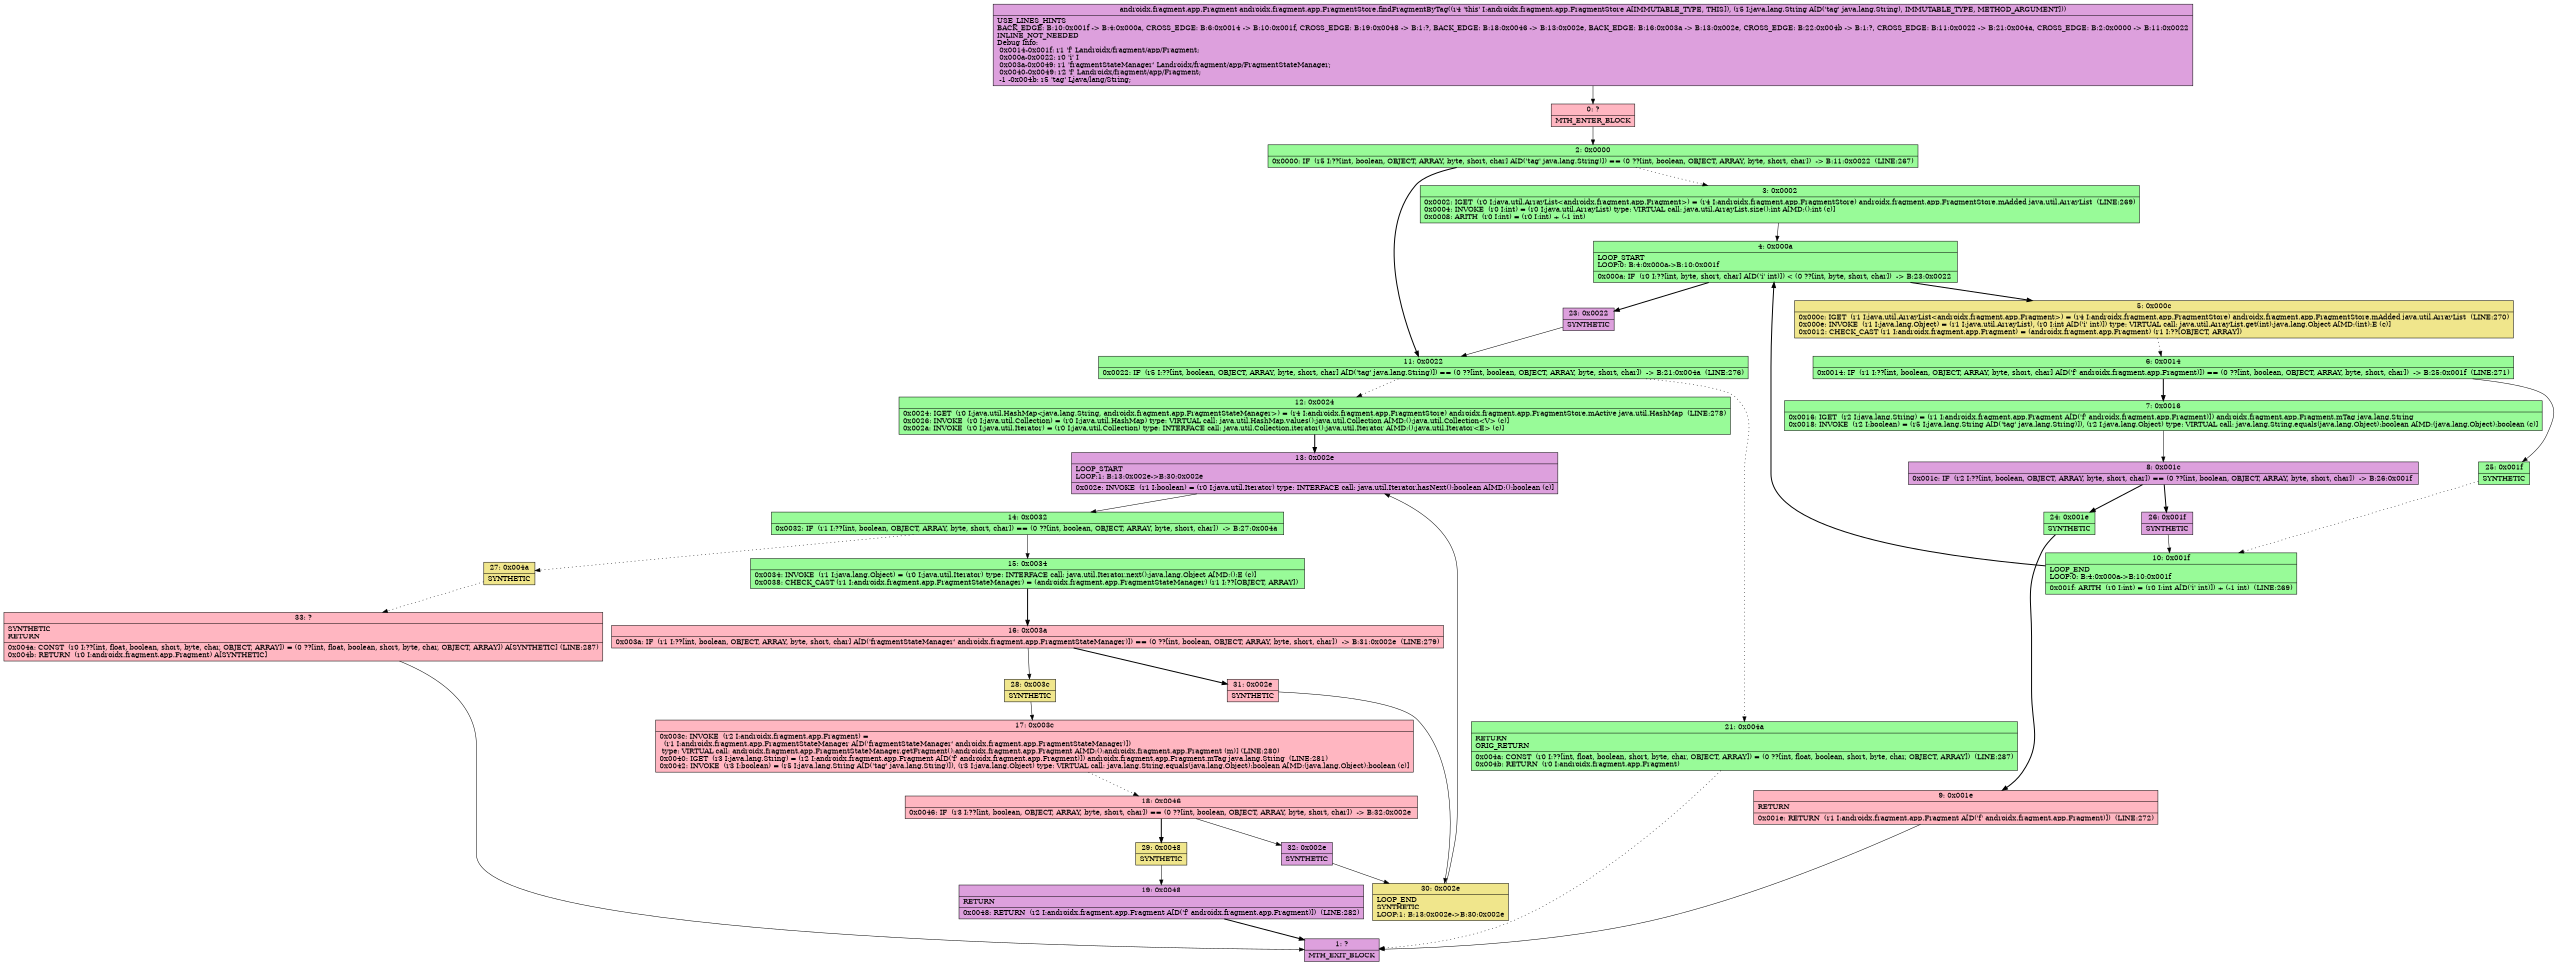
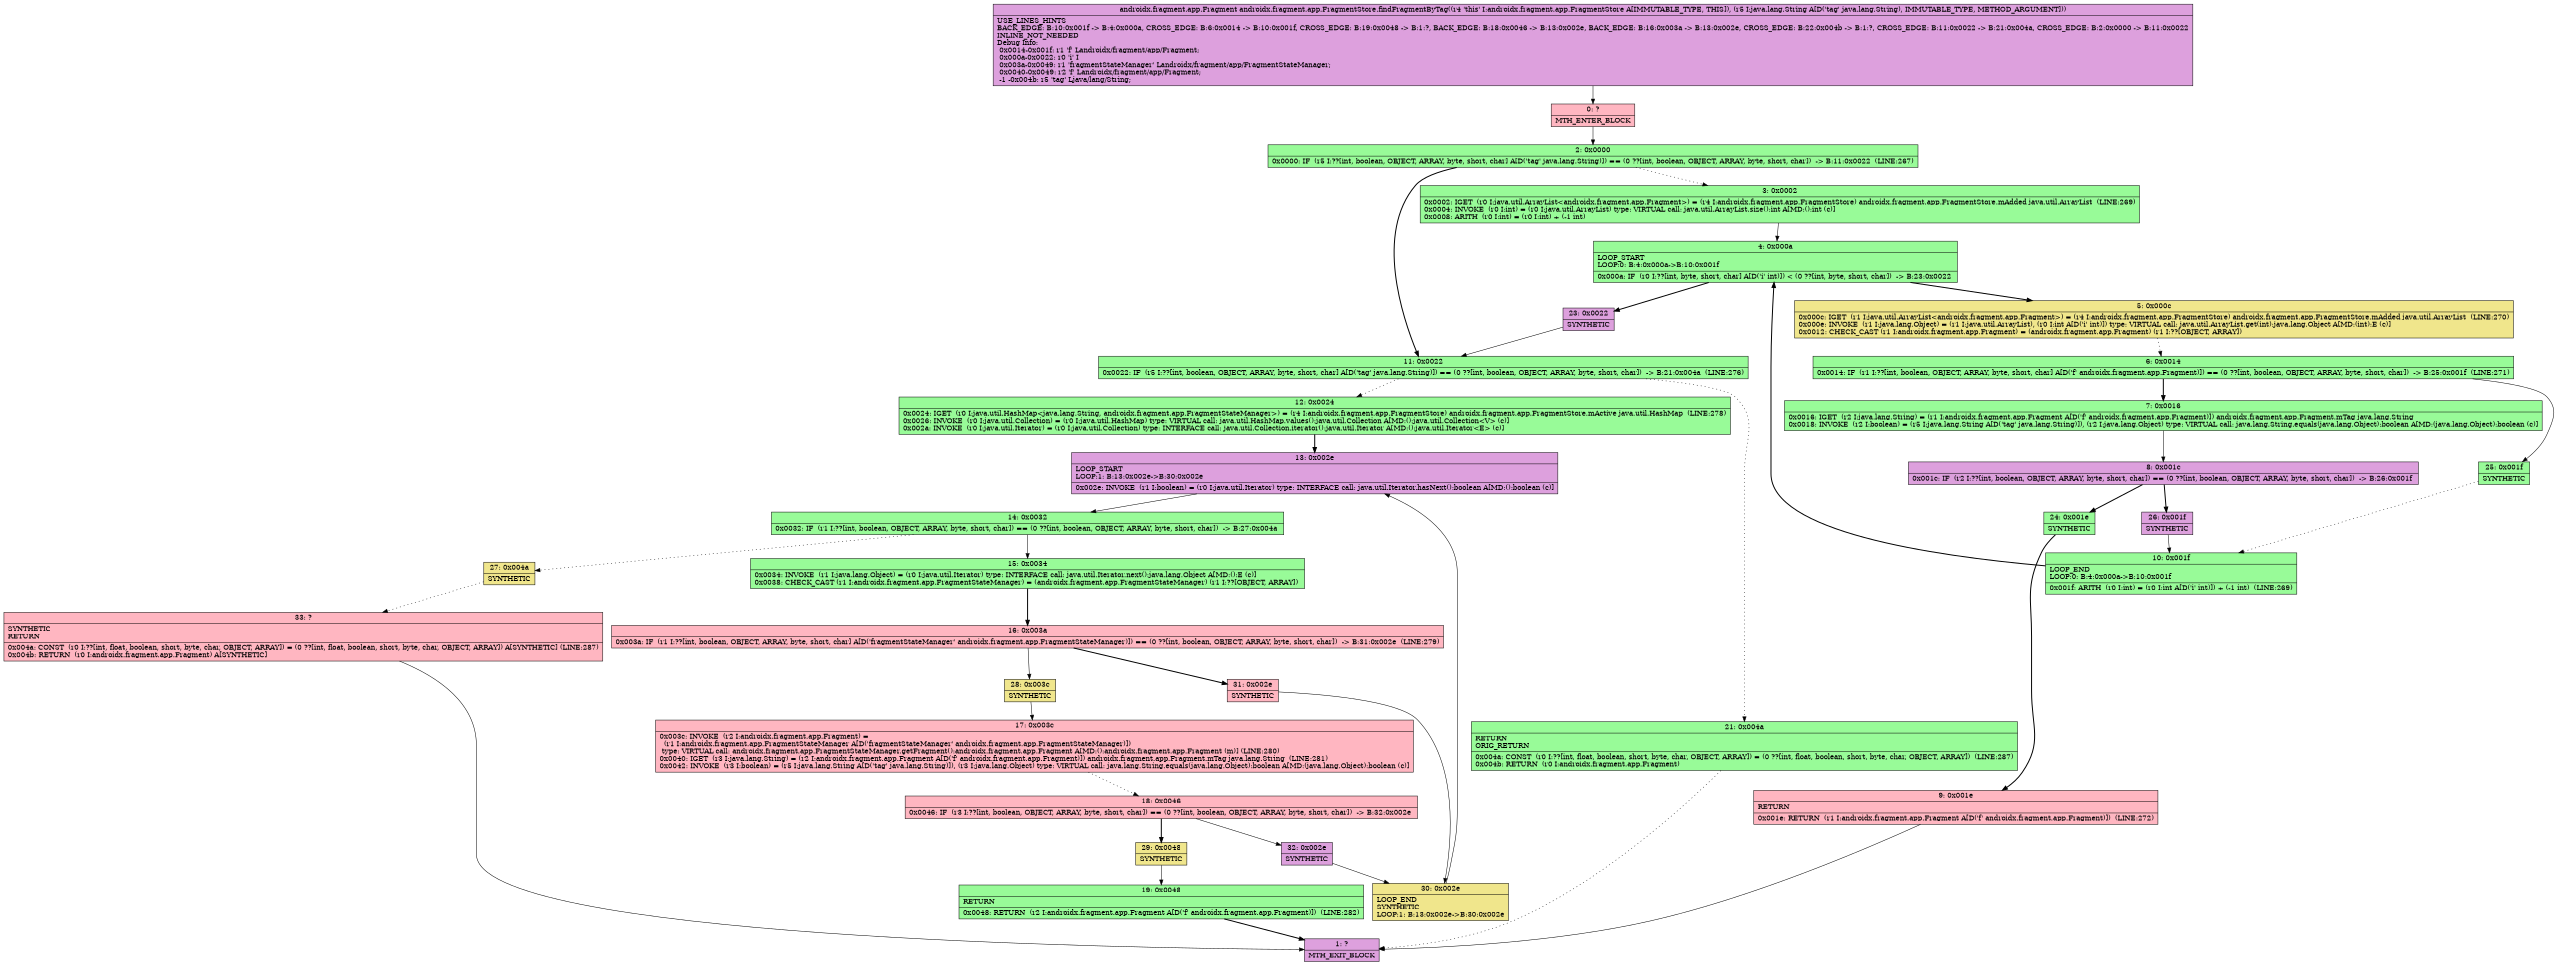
node "19: 0x0048": fillcolor plum -> palegreen
